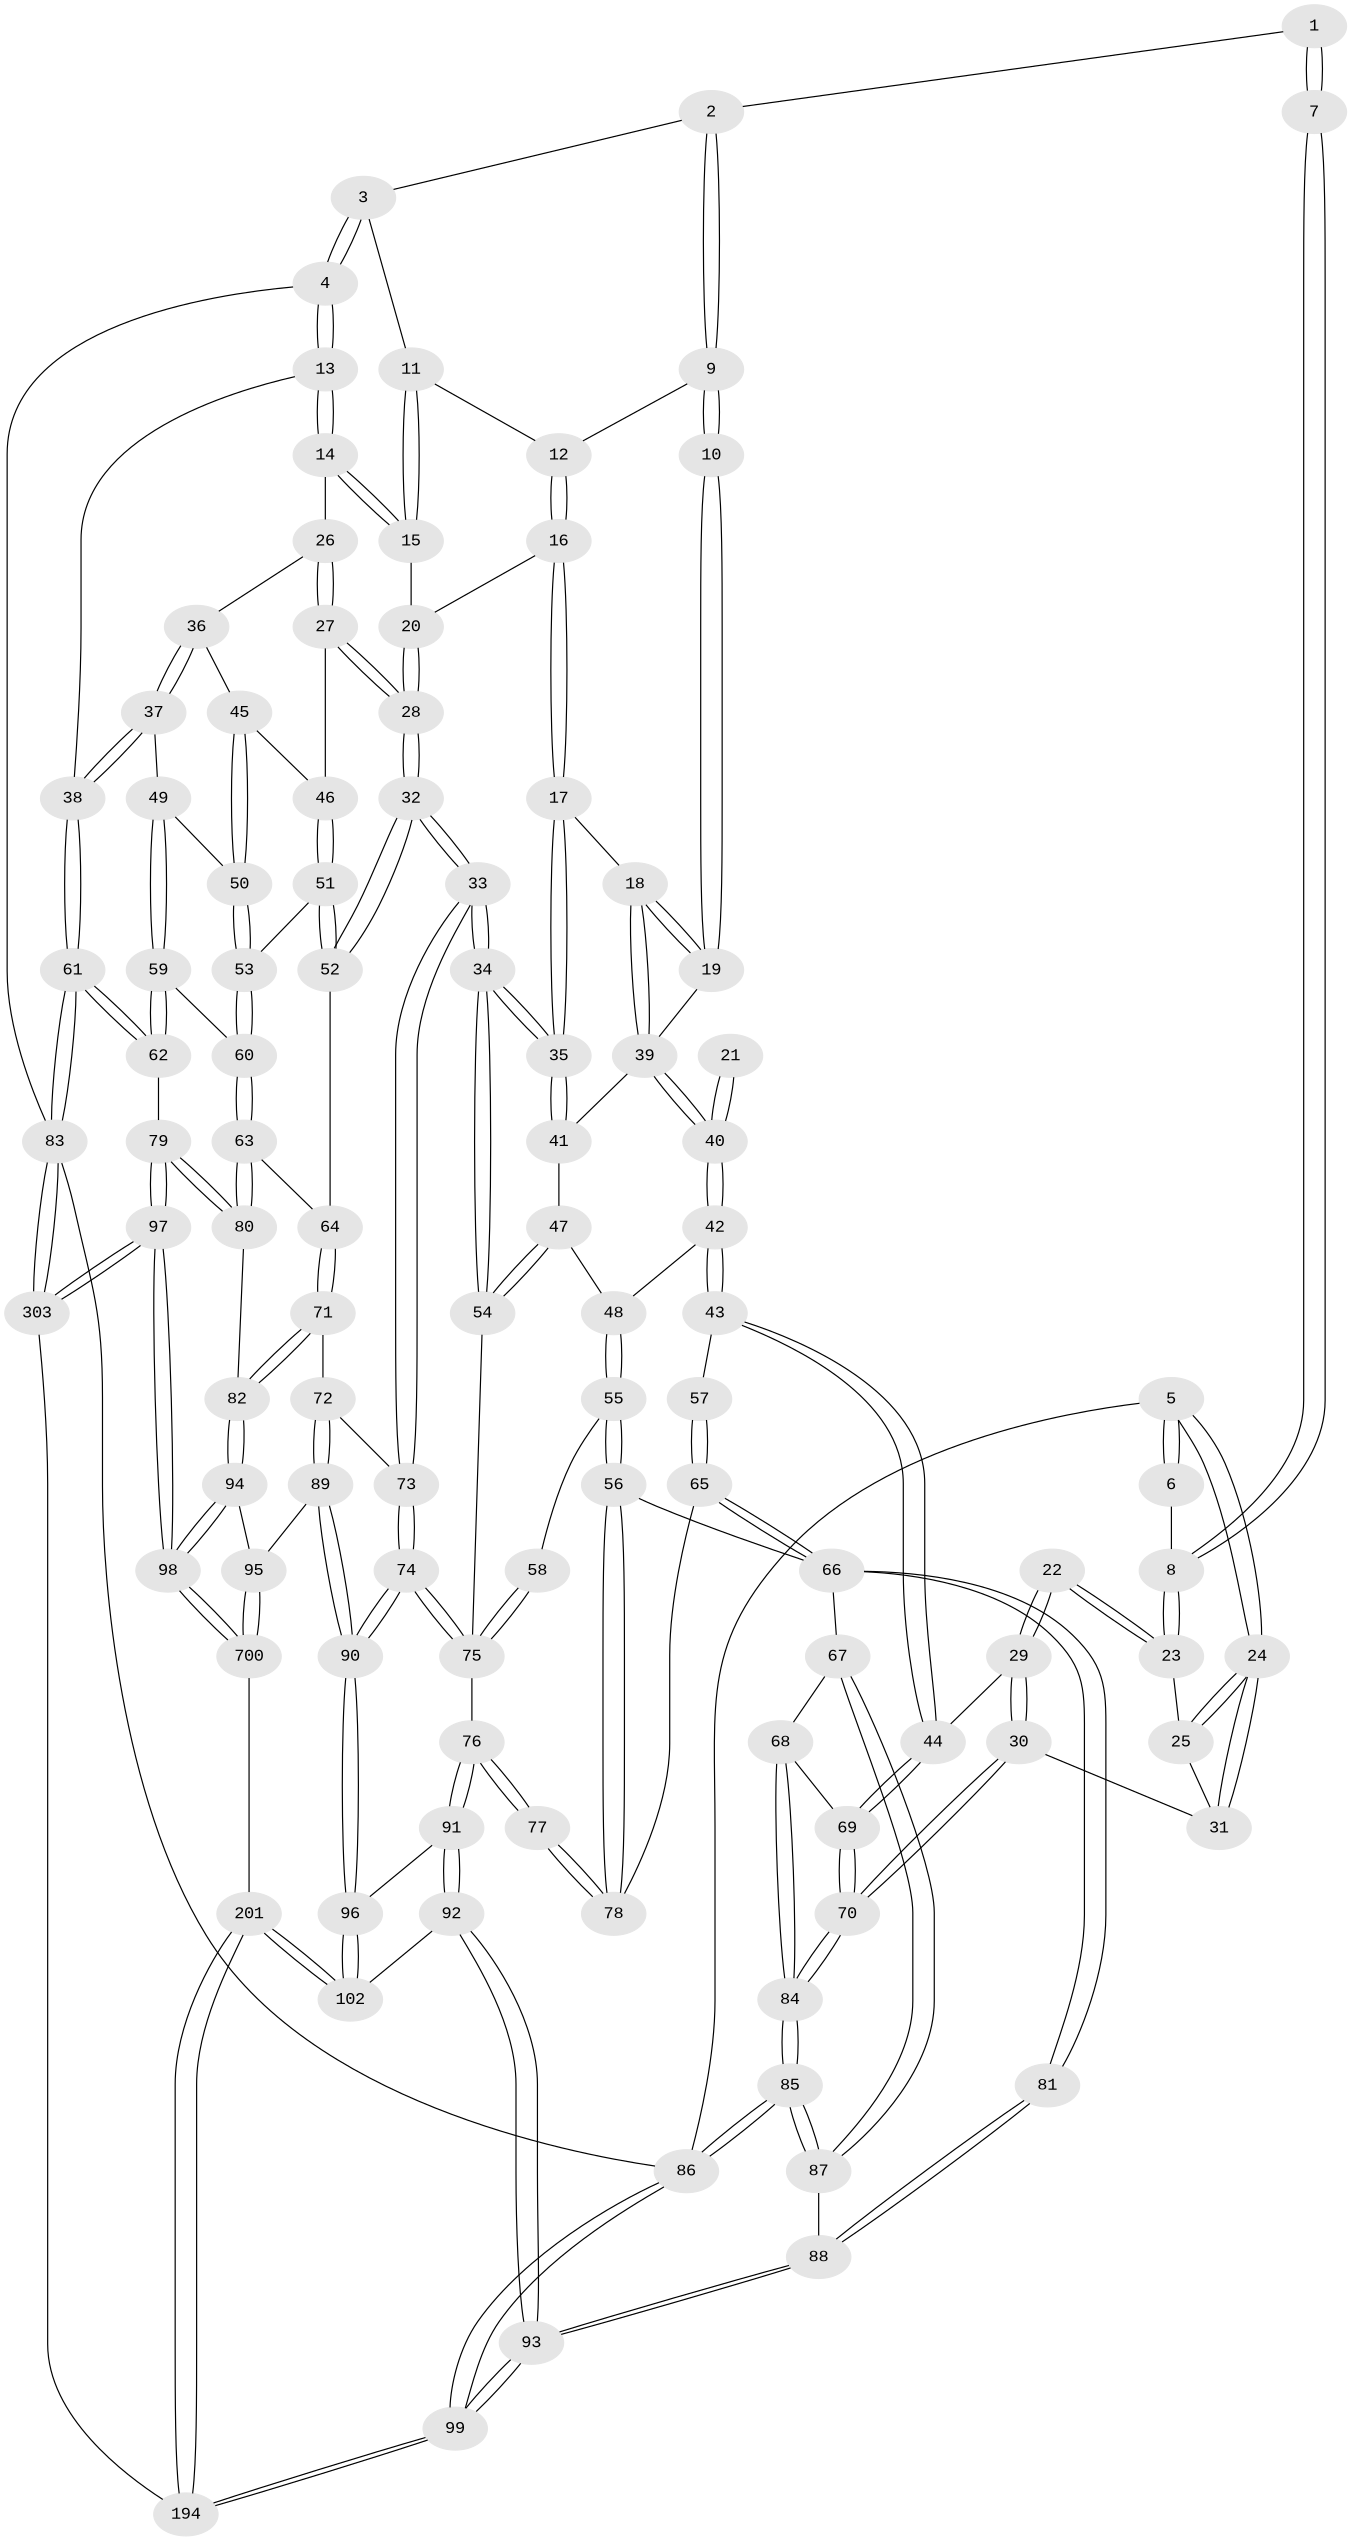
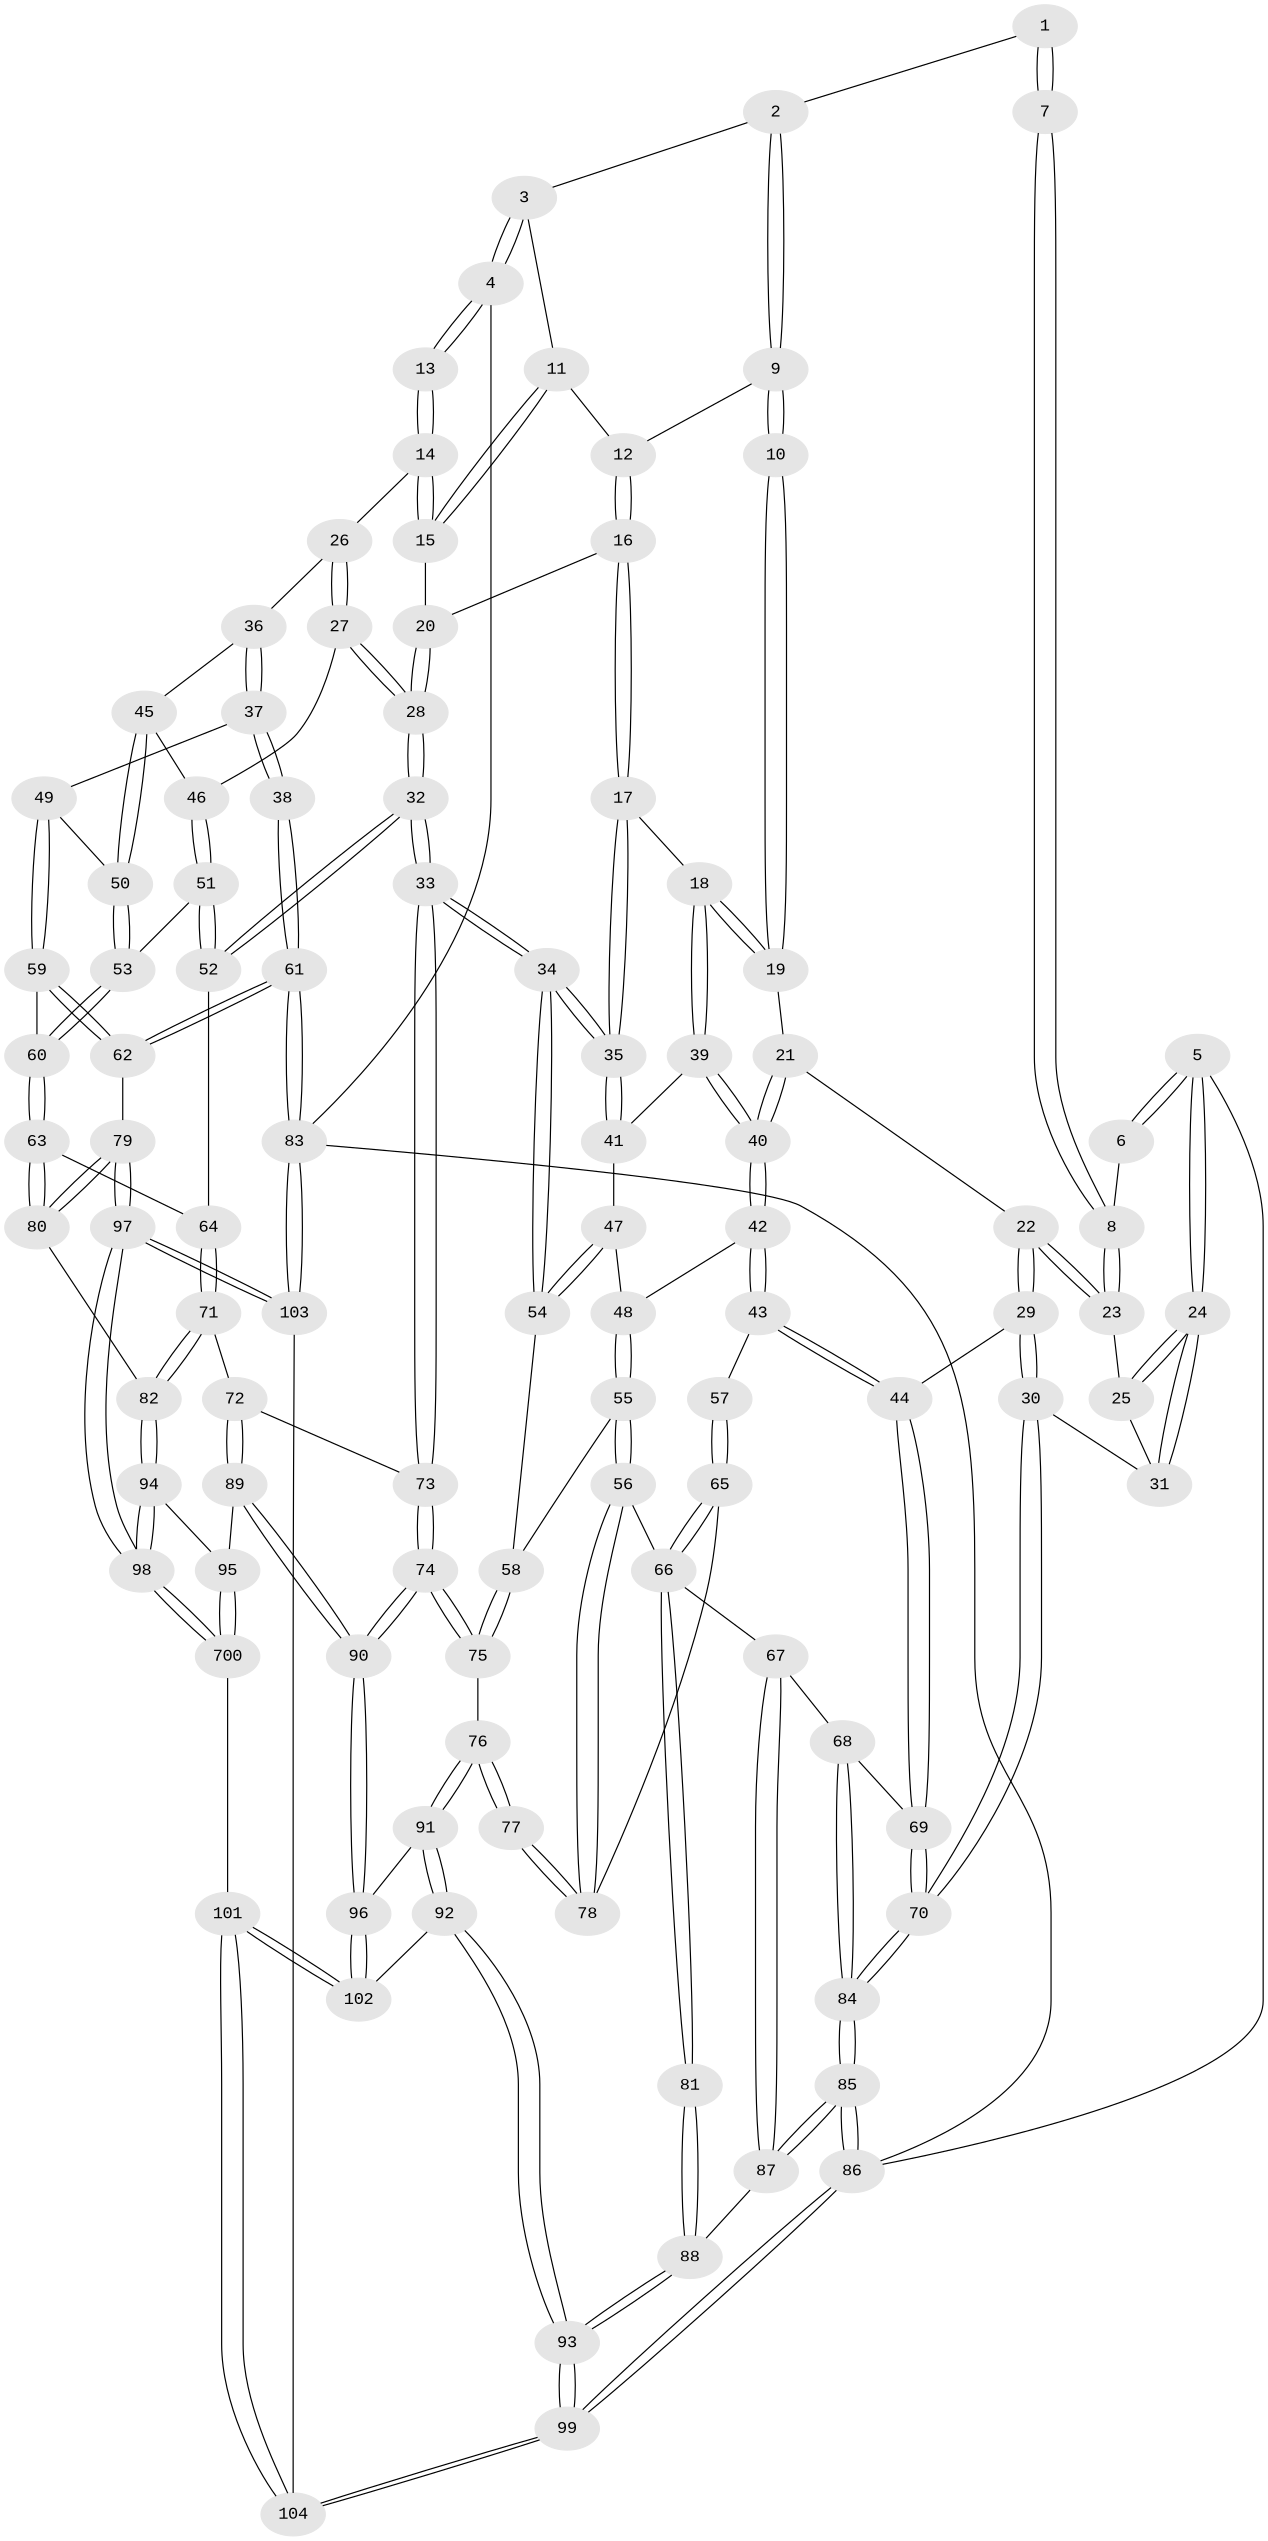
edge "13" -- "38": removed
edge "19" -- "39": now "19" -- "21"
edge "21" -- "22": added
node "303": label "303" -> "103"
edge "54" -- "75": now "54" -- "58"
node "201": label "201" -> "101"
node "194": label "194" -> "104"
